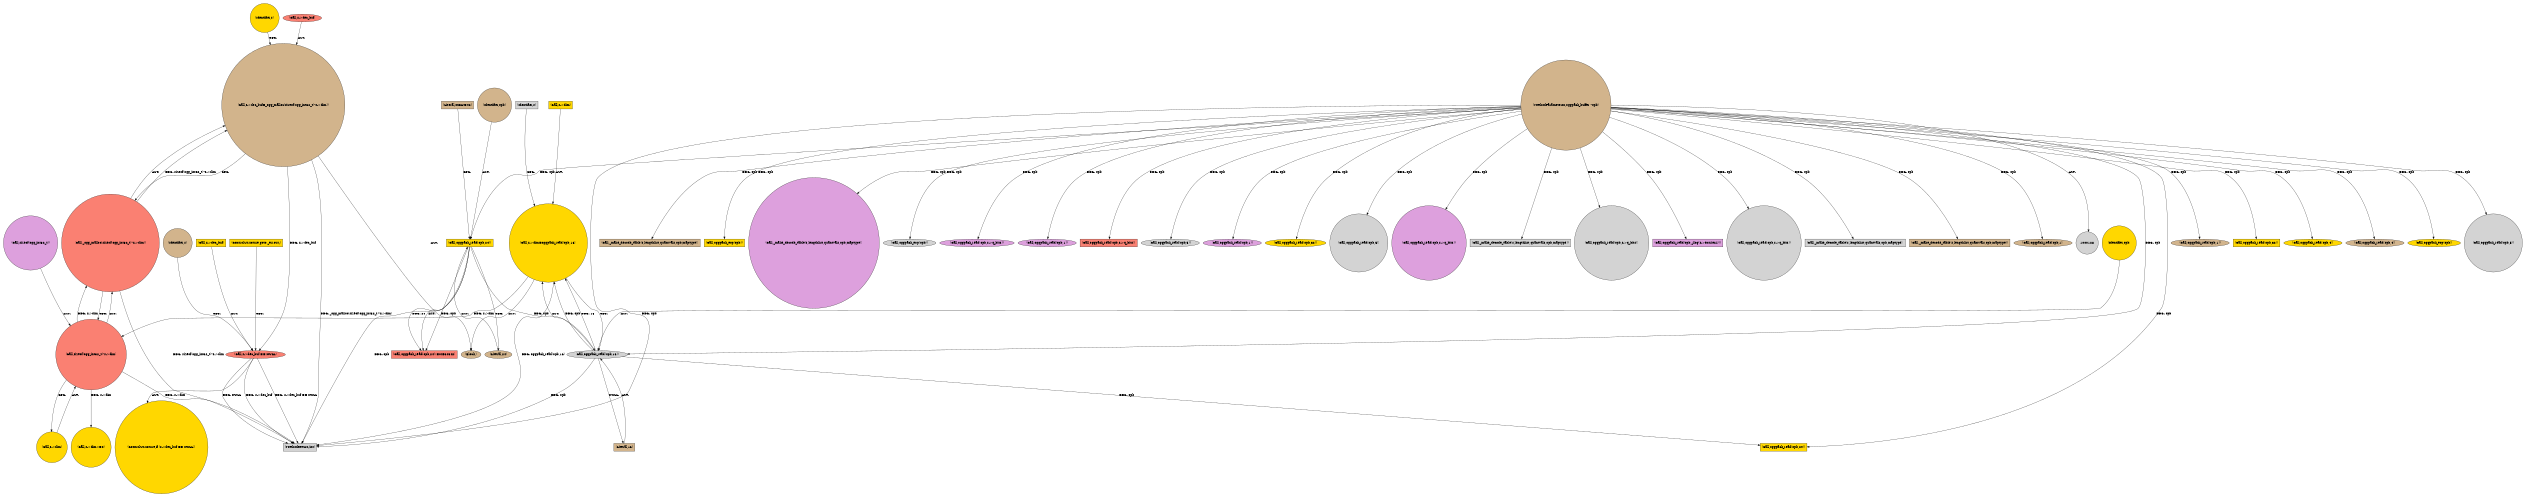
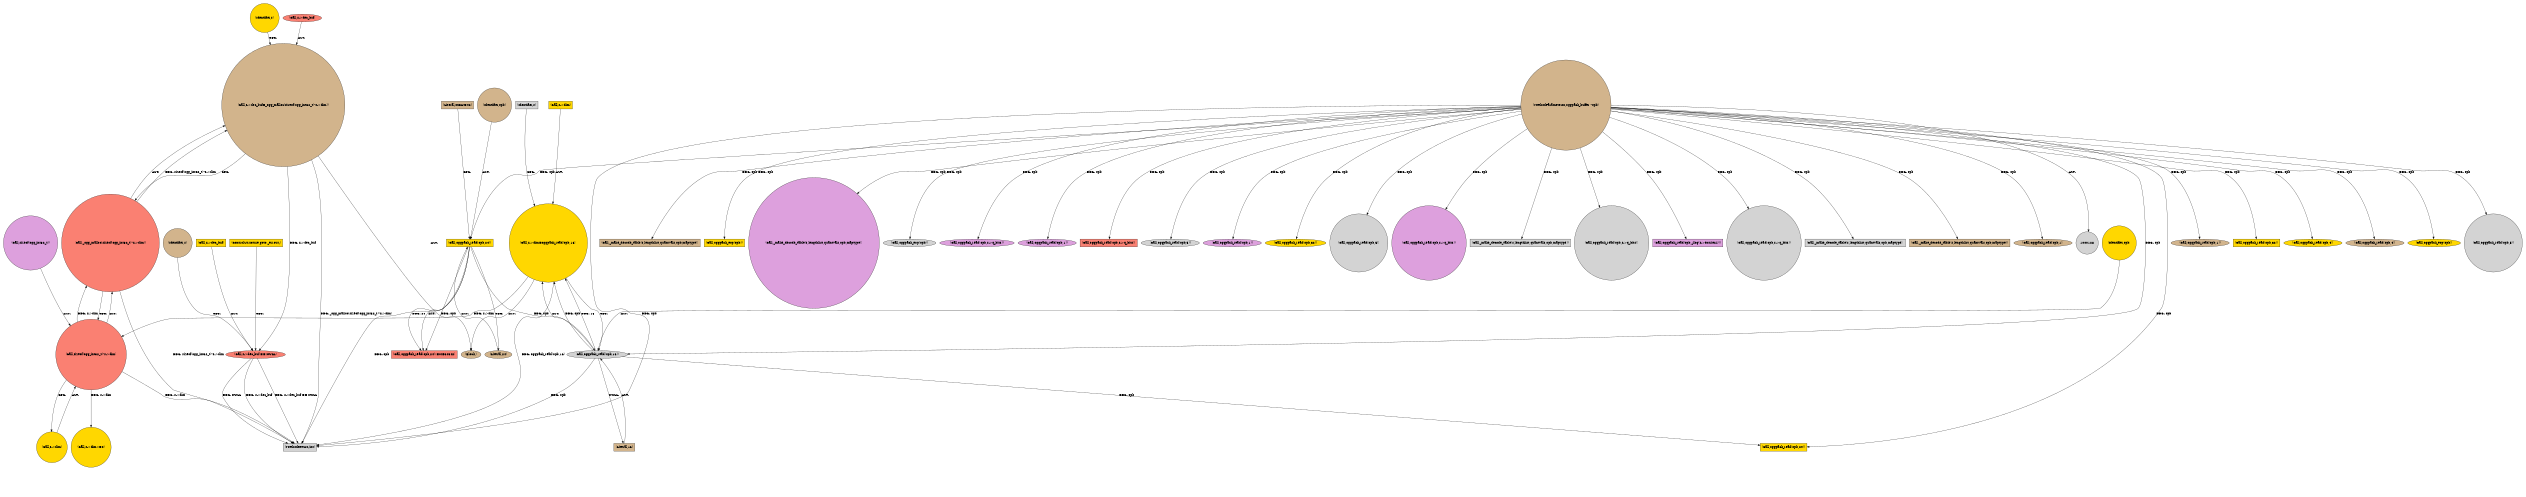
node "(ControlStructure,if (s->dec_buf == NULL))": removed
